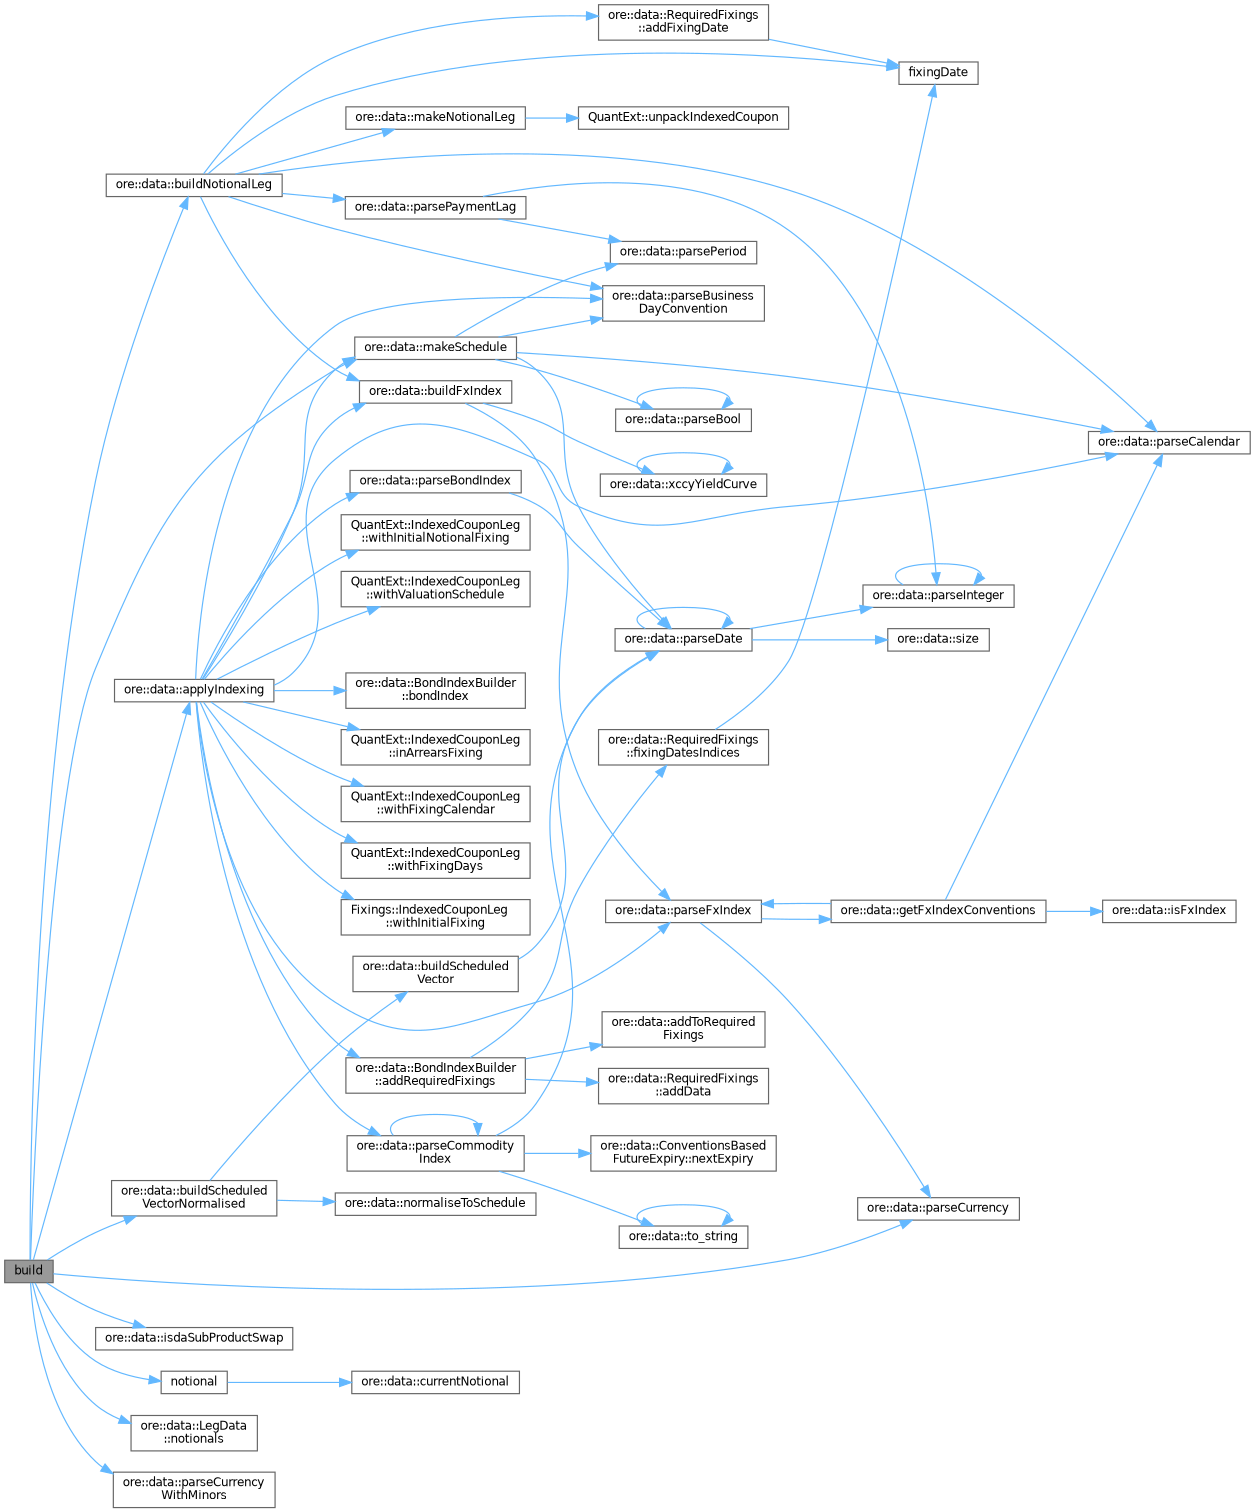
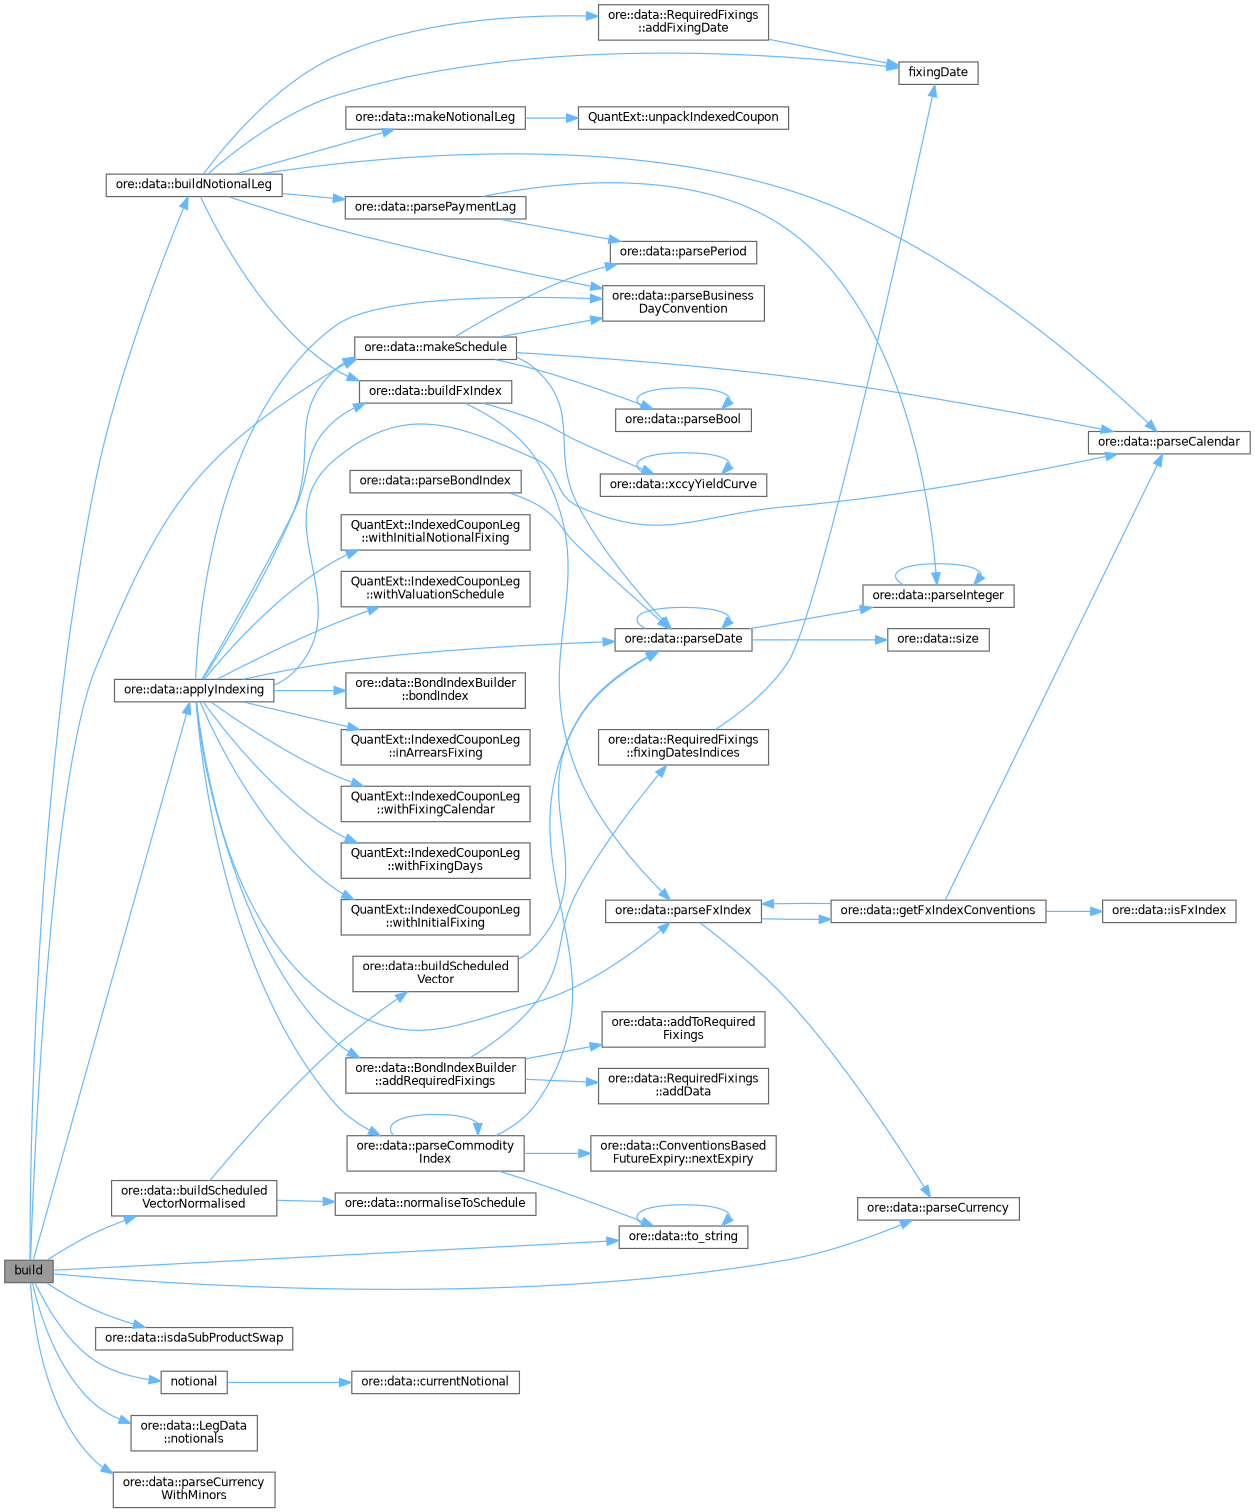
edge "ore::data::applyIndexing" -> "ore::data::parseBondIndex": now "ore::data::applyIndexing" -> "ore::data::parseDate"
node "Fixings::IndexedCouponLeg ::withInitialFixing": label "Fixings::IndexedCouponLeg ::withInitialFixing" -> "QuantExt::IndexedCouponLeg ::withInitialFixing"
edge "build" -> "ore::data::to_string": added
